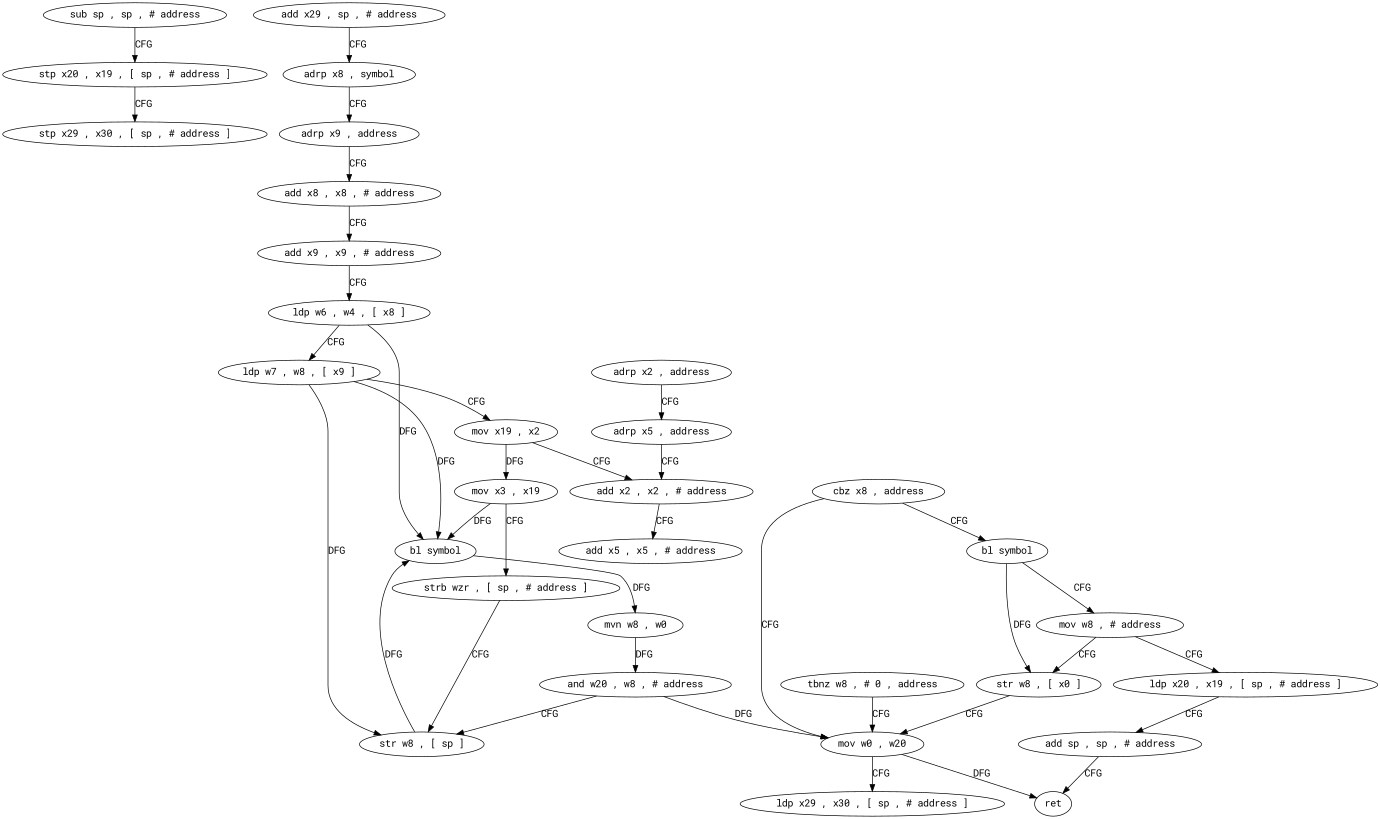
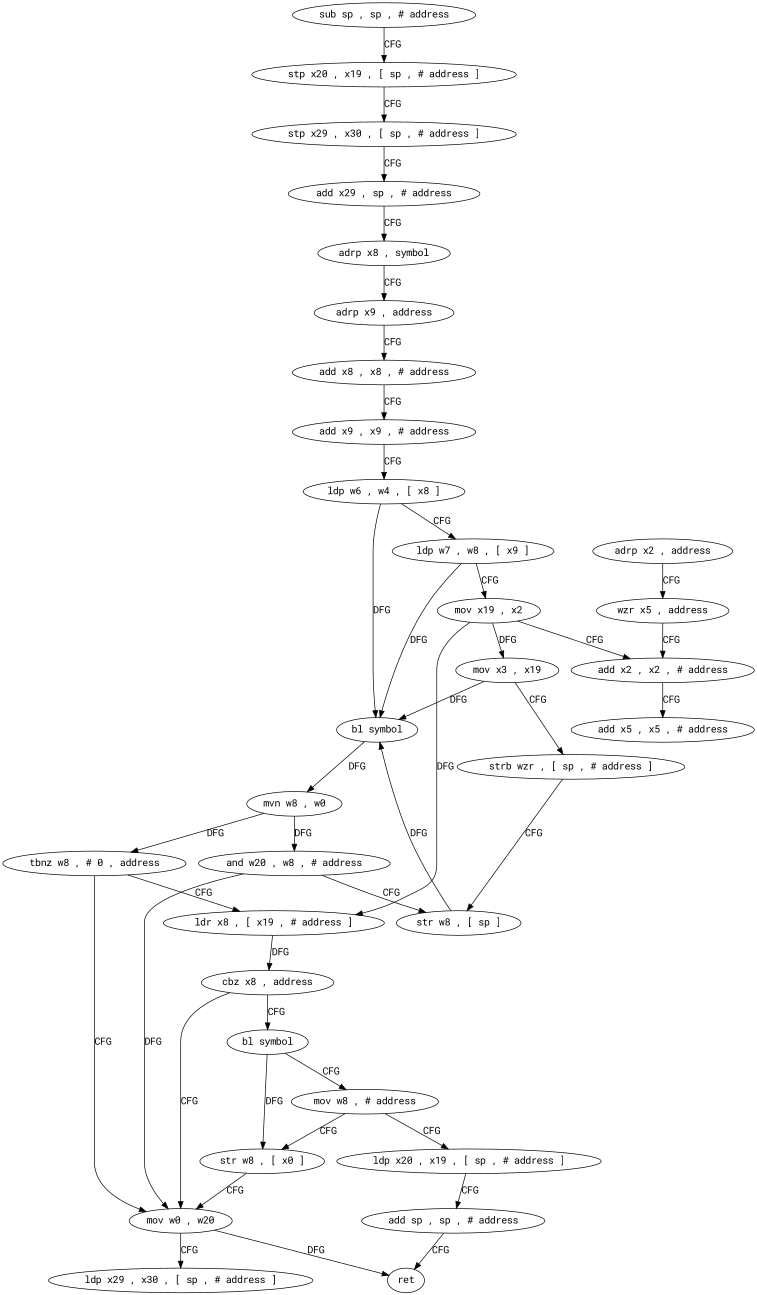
edge "stp x29 , x30 , [ sp , # address ]" -> "add x29 , sp , # address": added, label "CFG"
node "adrp x5 , address": label "adrp x5 , address" -> "wzr x5 , address"
edge "ldp w7 , w8 , [ x9 ]" -> "str w8 , [ sp ]": removed, label "DFG"
edge "mvn w8 , w0" -> "tbnz w8 , # 0 , address": added, label "DFG"
node "ldr x8 , [ x19 , # address ]": added
